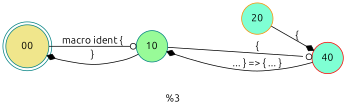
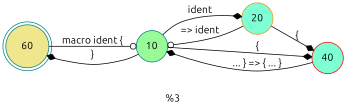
edge "10" -> "20": added, label "ident"
edge "20" -> "10": added, label "=> ident"
node "00": label "00" -> "60"
edge "10" -> "40": arrowhead odot -> diamond
